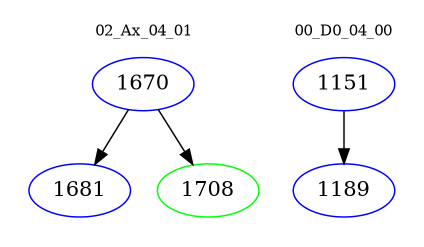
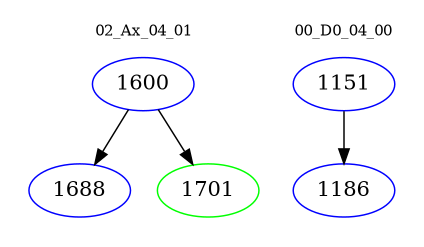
node "1670": label "1670" -> "1600"
node "1681": label "1681" -> "1688"
node "1708": label "1708" -> "1701"
node "1189": label "1189" -> "1186"
